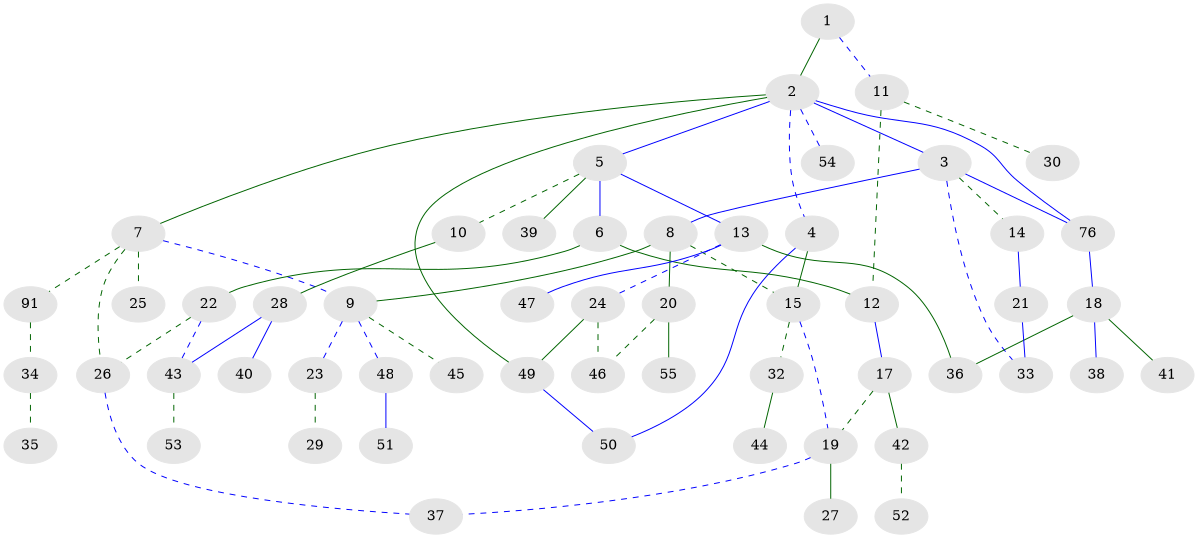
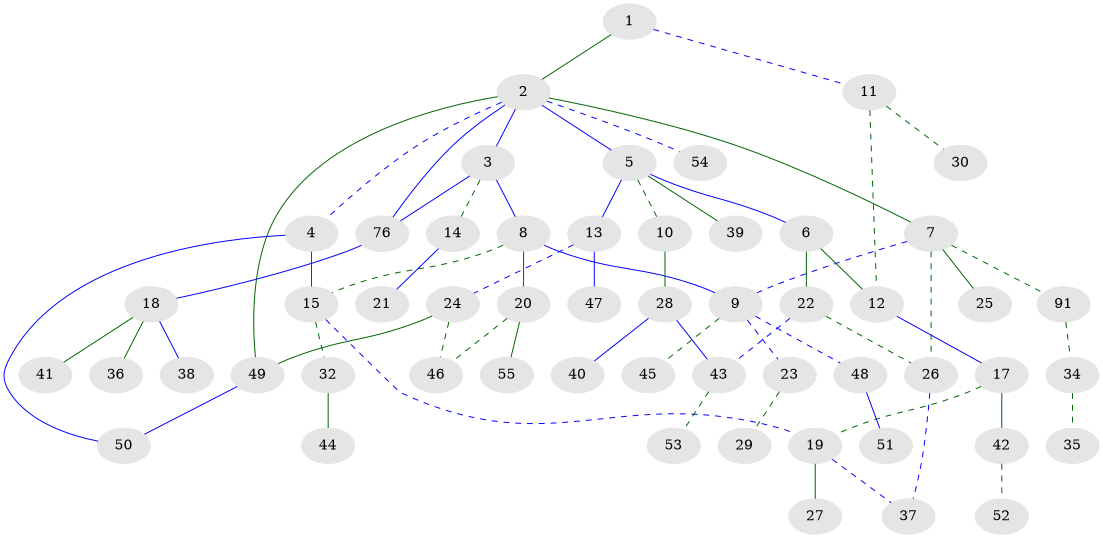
edge "7" -- "25": style dashed -> solid
edge "13" -- "36": removed
edge "8" -- "9": color darkgreen -> blue
node "33": removed
